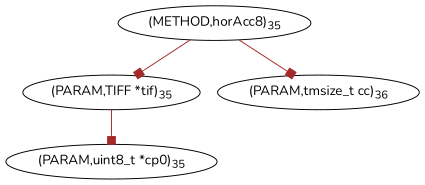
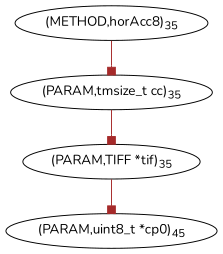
edge "(METHOD,horAcc8)" -> "(PARAM,TIFF *tif)": now "(PARAM,tmsize_t cc)" -> "(PARAM,TIFF *tif)"
node "(PARAM,tmsize_t cc)": text "36" -> "35"
node "(PARAM,uint8_t *cp0)": text "35" -> "45"
